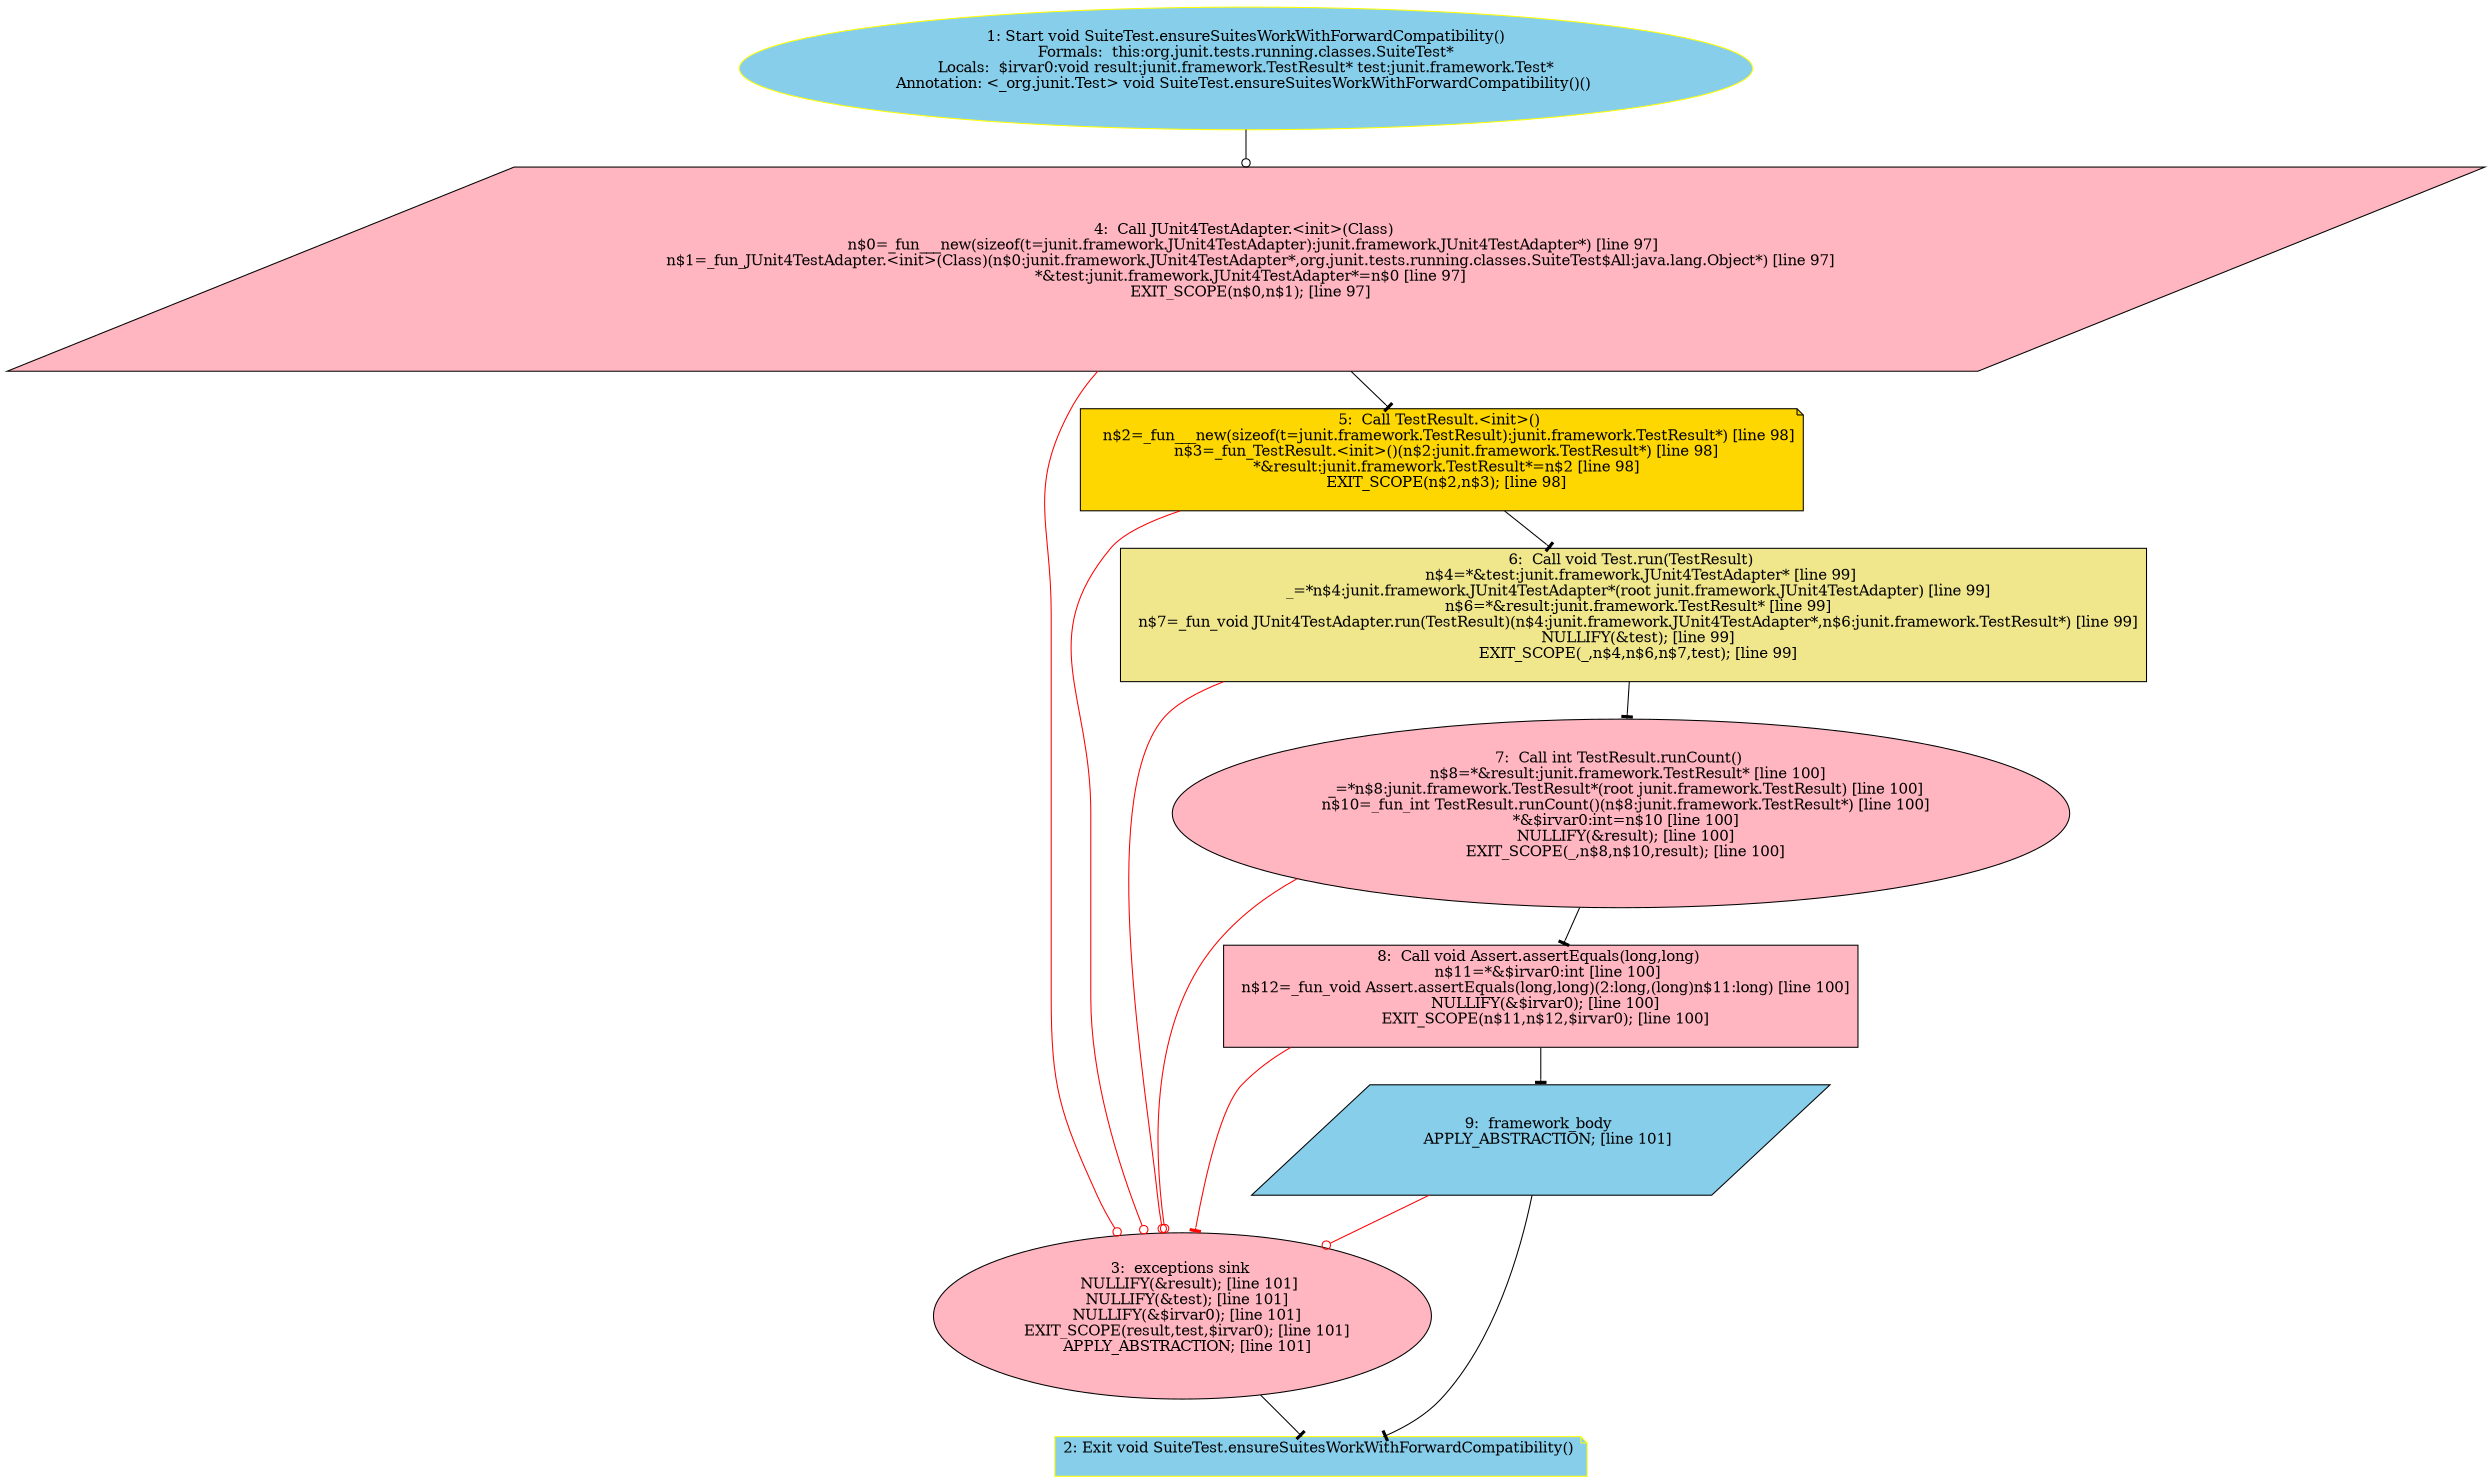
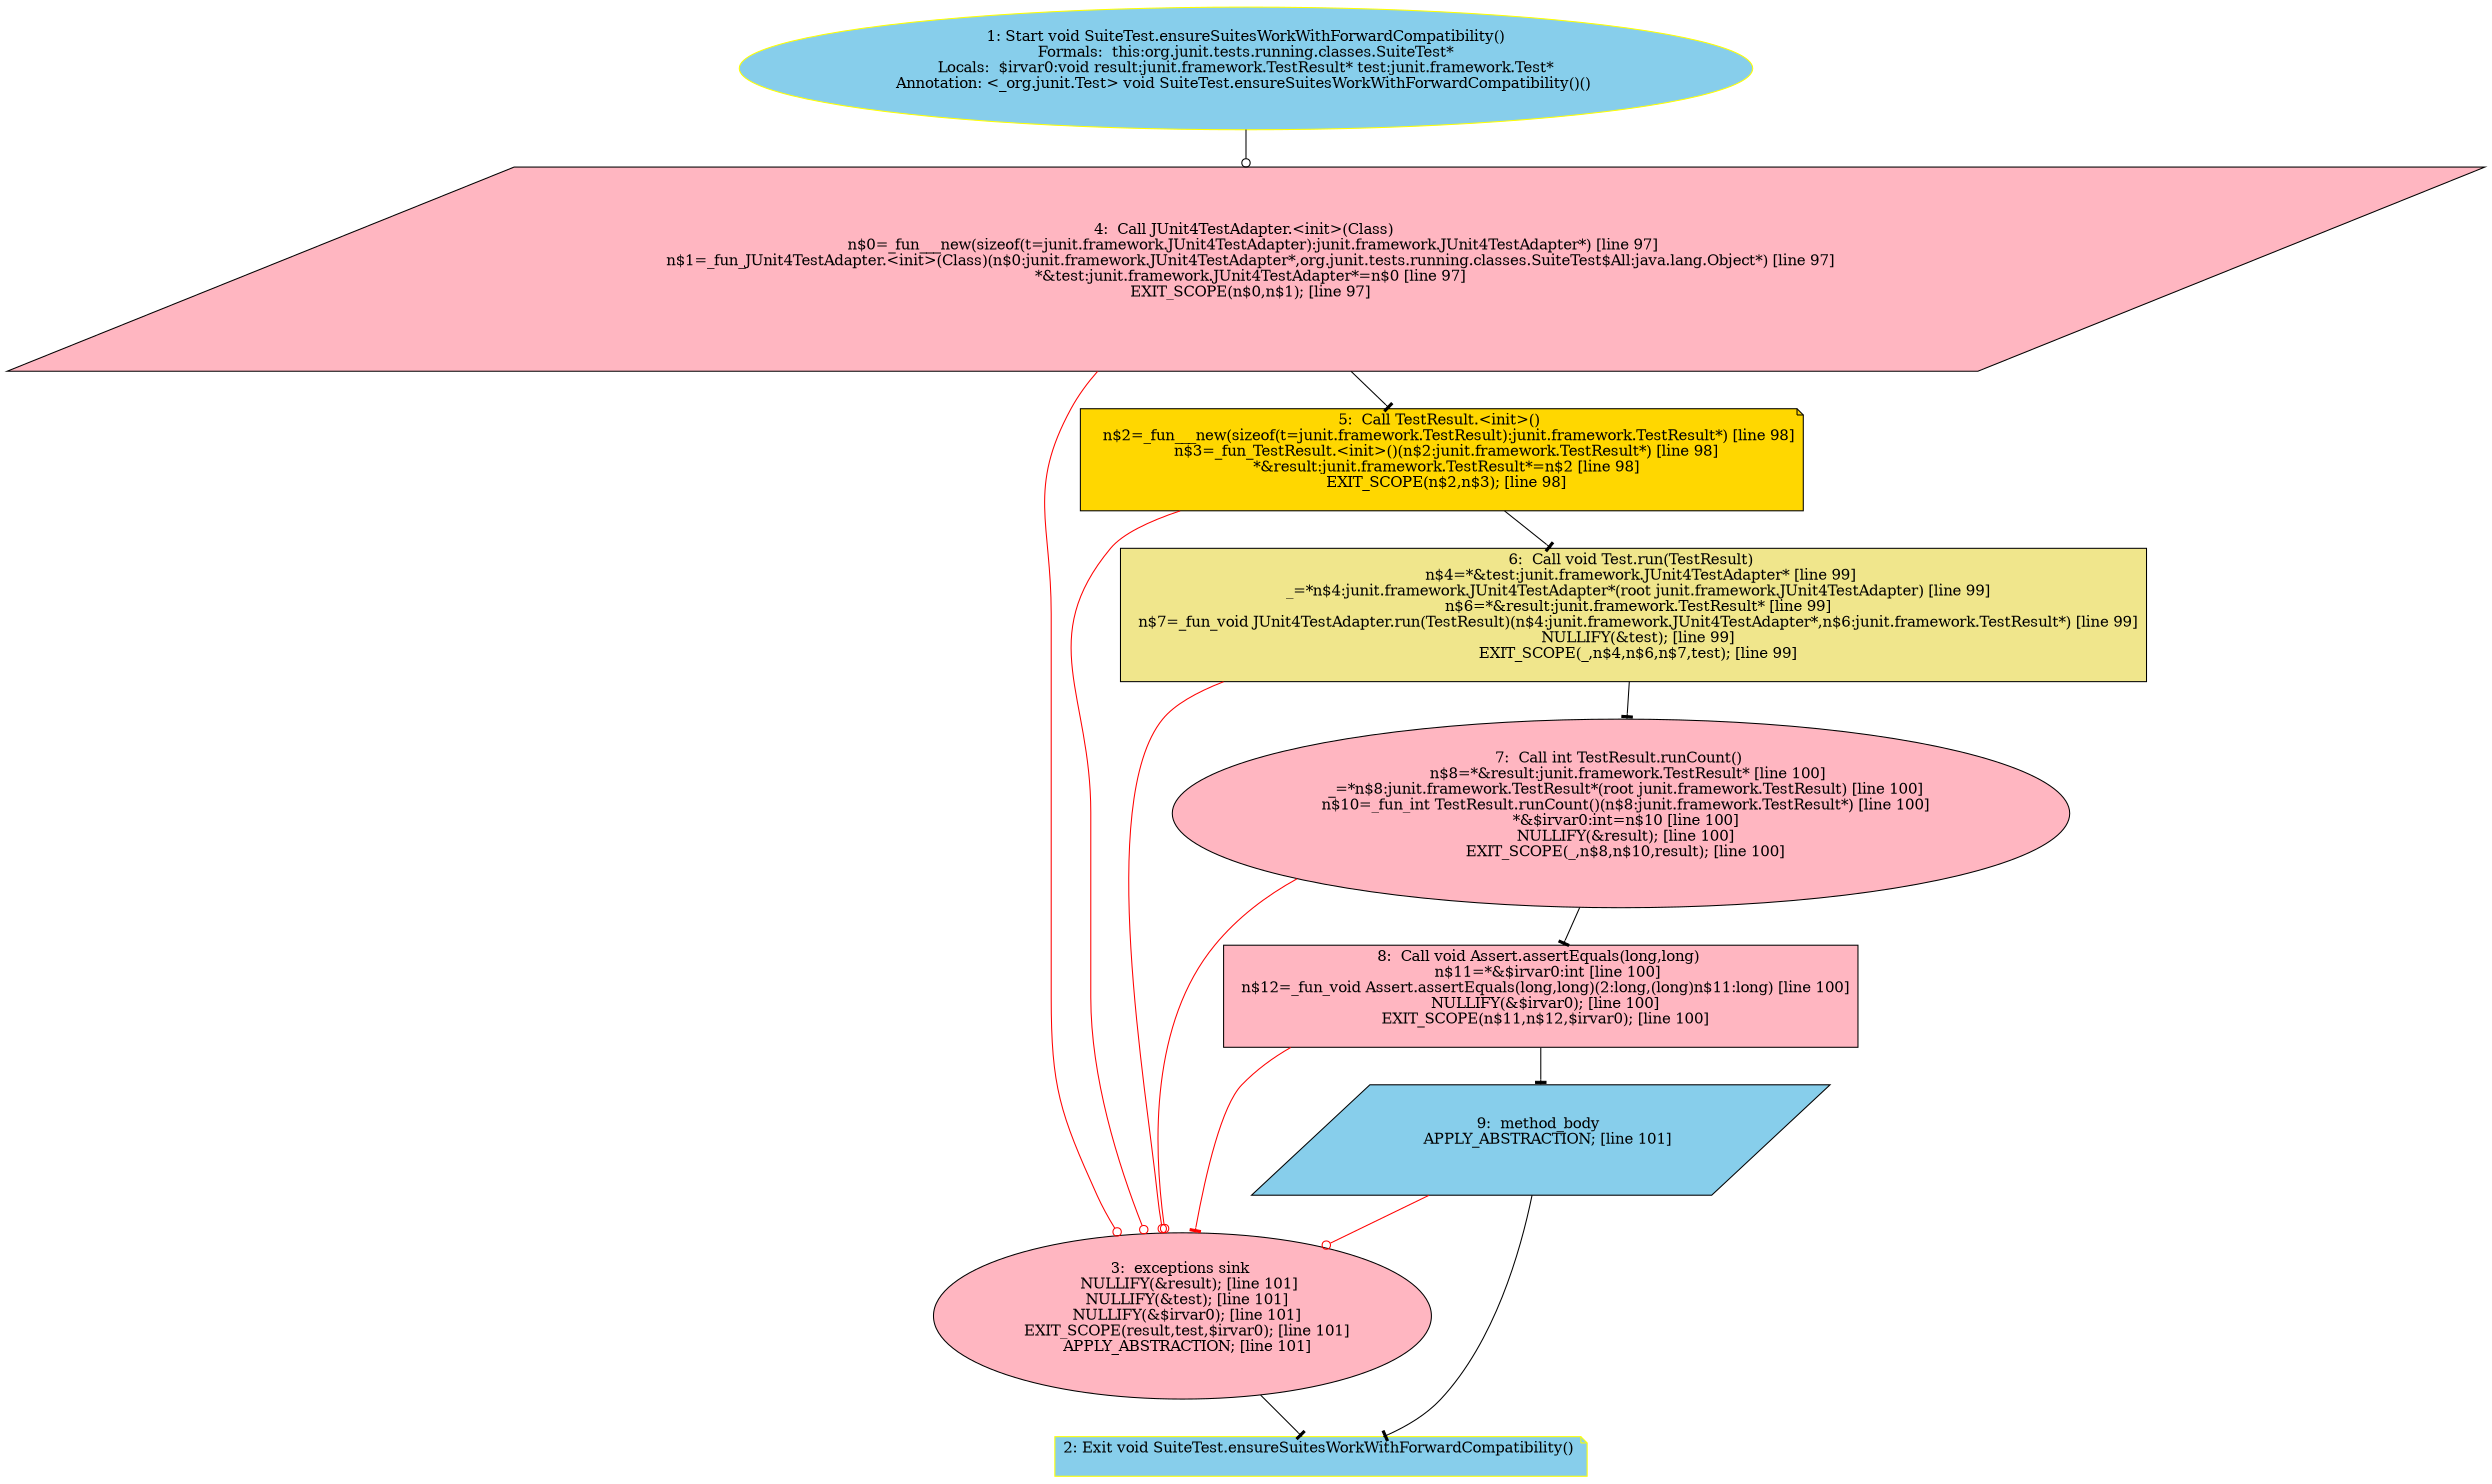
node "9:  framework_body APPLY_ABSTRACTION; [line 101]": label "9:  framework_body APPLY_ABSTRACTION; [line 101]" -> "9:  method_body APPLY_ABSTRACTION; [line 101]"
